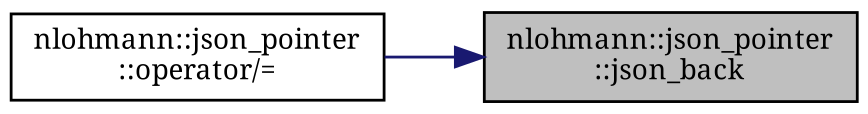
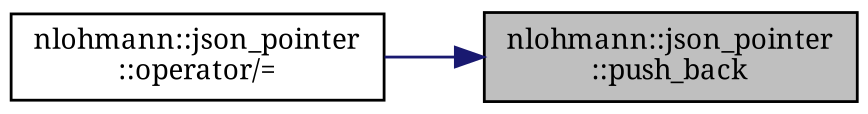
node "nlohmann::json_pointer ::json_back": label "nlohmann::json_pointer ::json_back" -> "nlohmann::json_pointer ::push_back"
